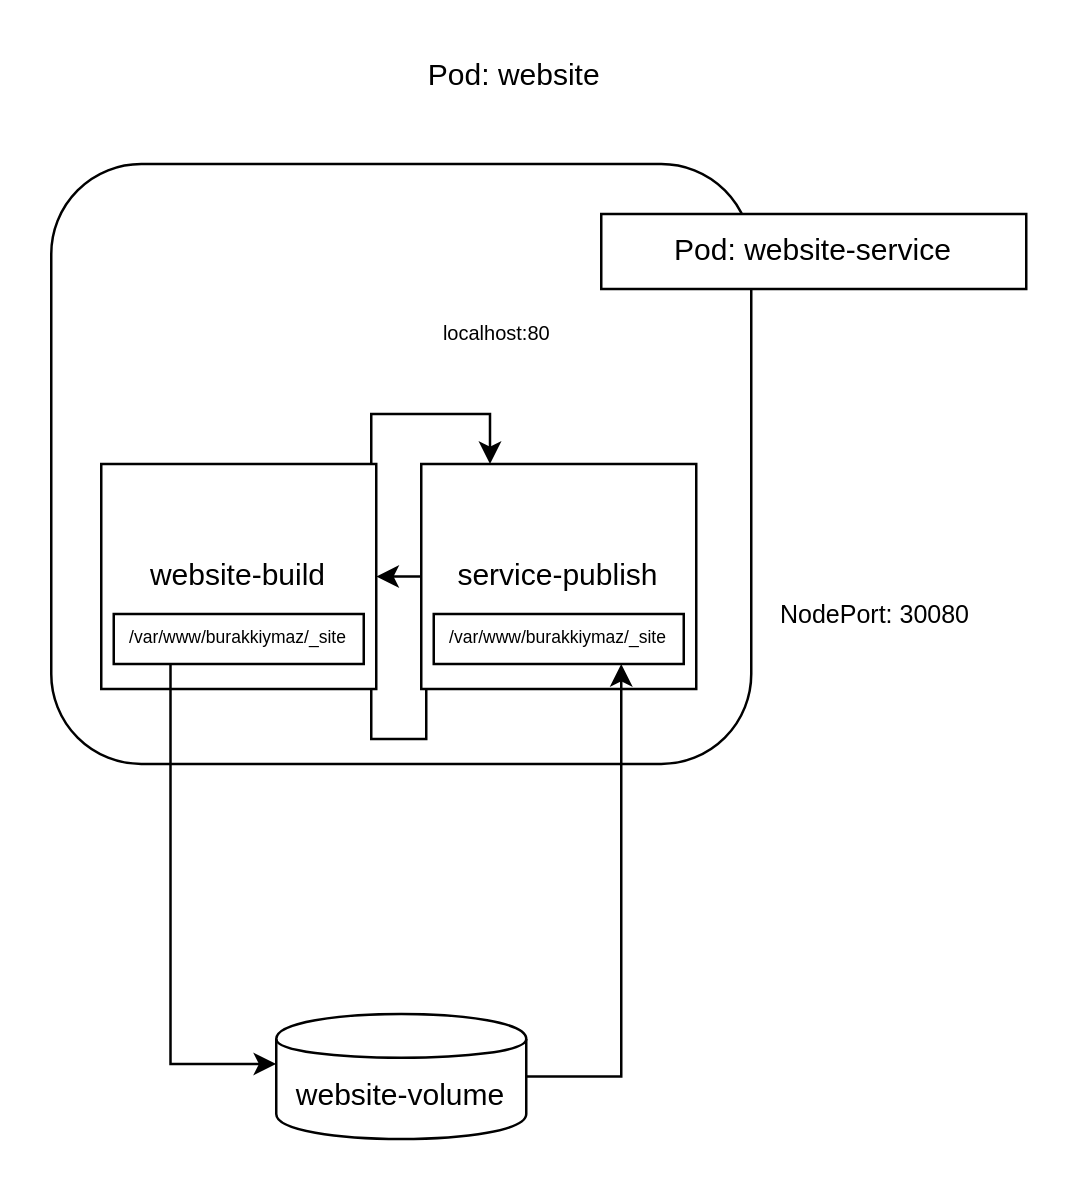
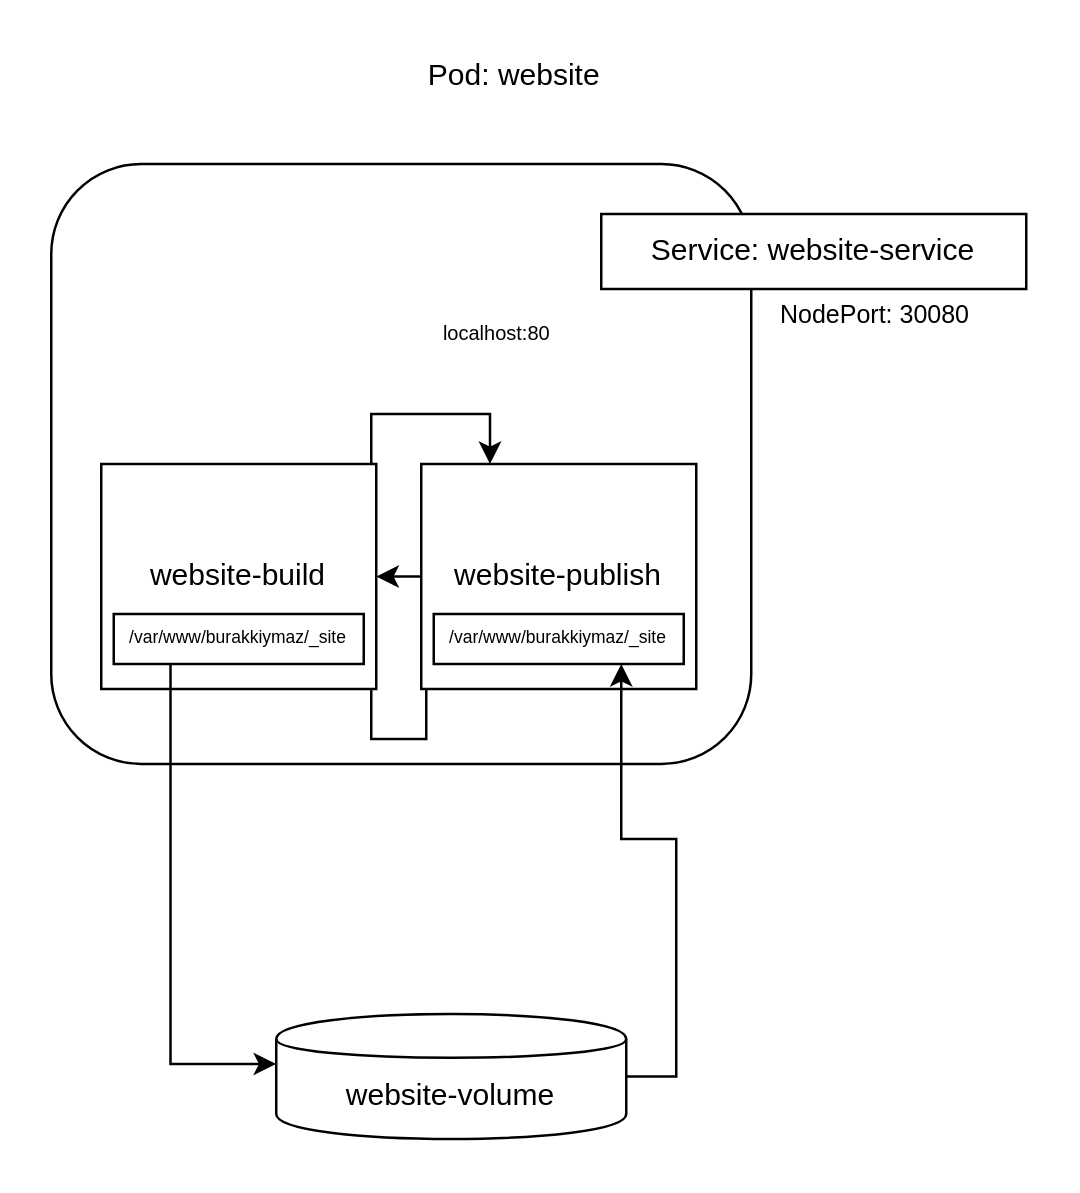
node "Pod: website-service": label "Pod: website-service" -> "Service: website-service"
node "service-publish": label "service-publish" -> "website-publish"
node "NodePort: 30080": moved (889, 614) -> (889, 314)
node "website-volume": size 250x125 -> 350x125
